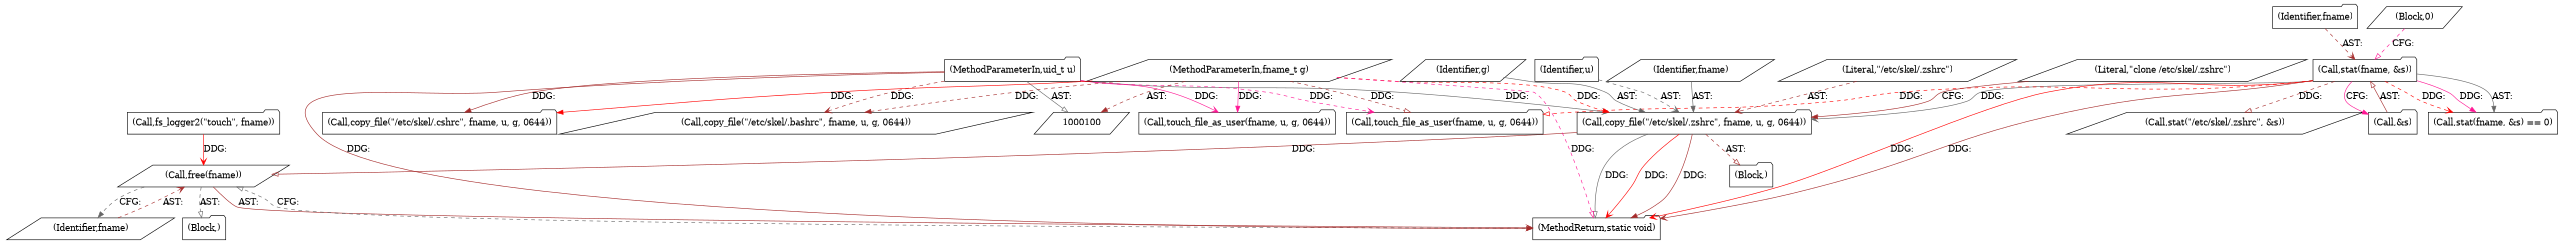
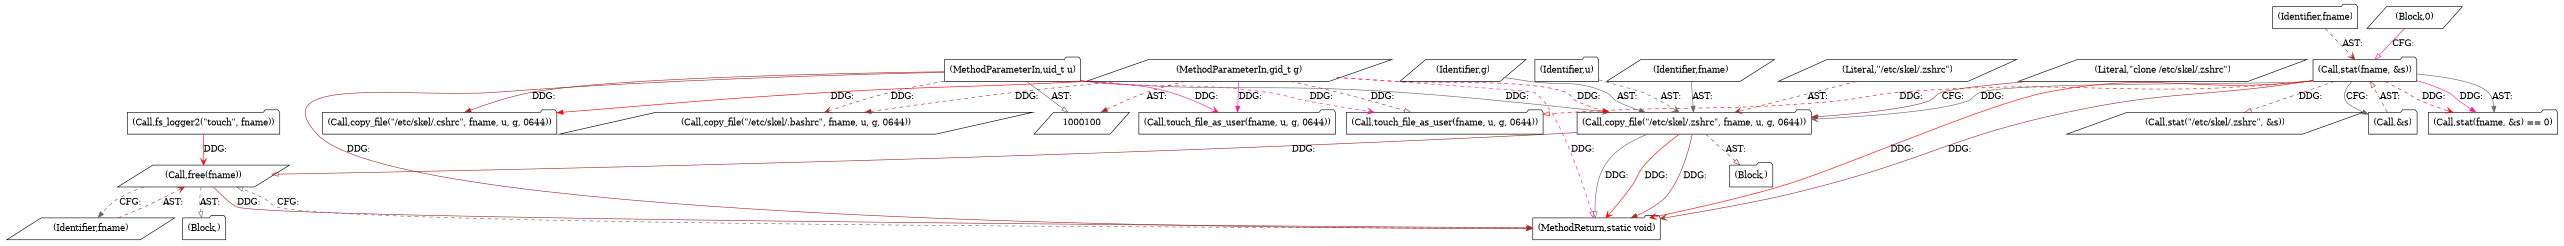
edge "(Block,0)" -> "(Call,stat(fname, &s))": style dashed -> solid
node "(MethodParameterIn,fname_t g)": label "(MethodParameterIn,fname_t g)" -> "(MethodParameterIn,gid_t g)"
edge "(Call,stat(fname, &s))" -> "(Call,&s)": color deeppink -> gray40
edge "(Call,&s)" -> "(Call,stat(fname, &s))": style solid -> dashed
edge "(Call,free(fname))" -> "(MethodReturn,static void)": label "AST: " -> "DDG: "
